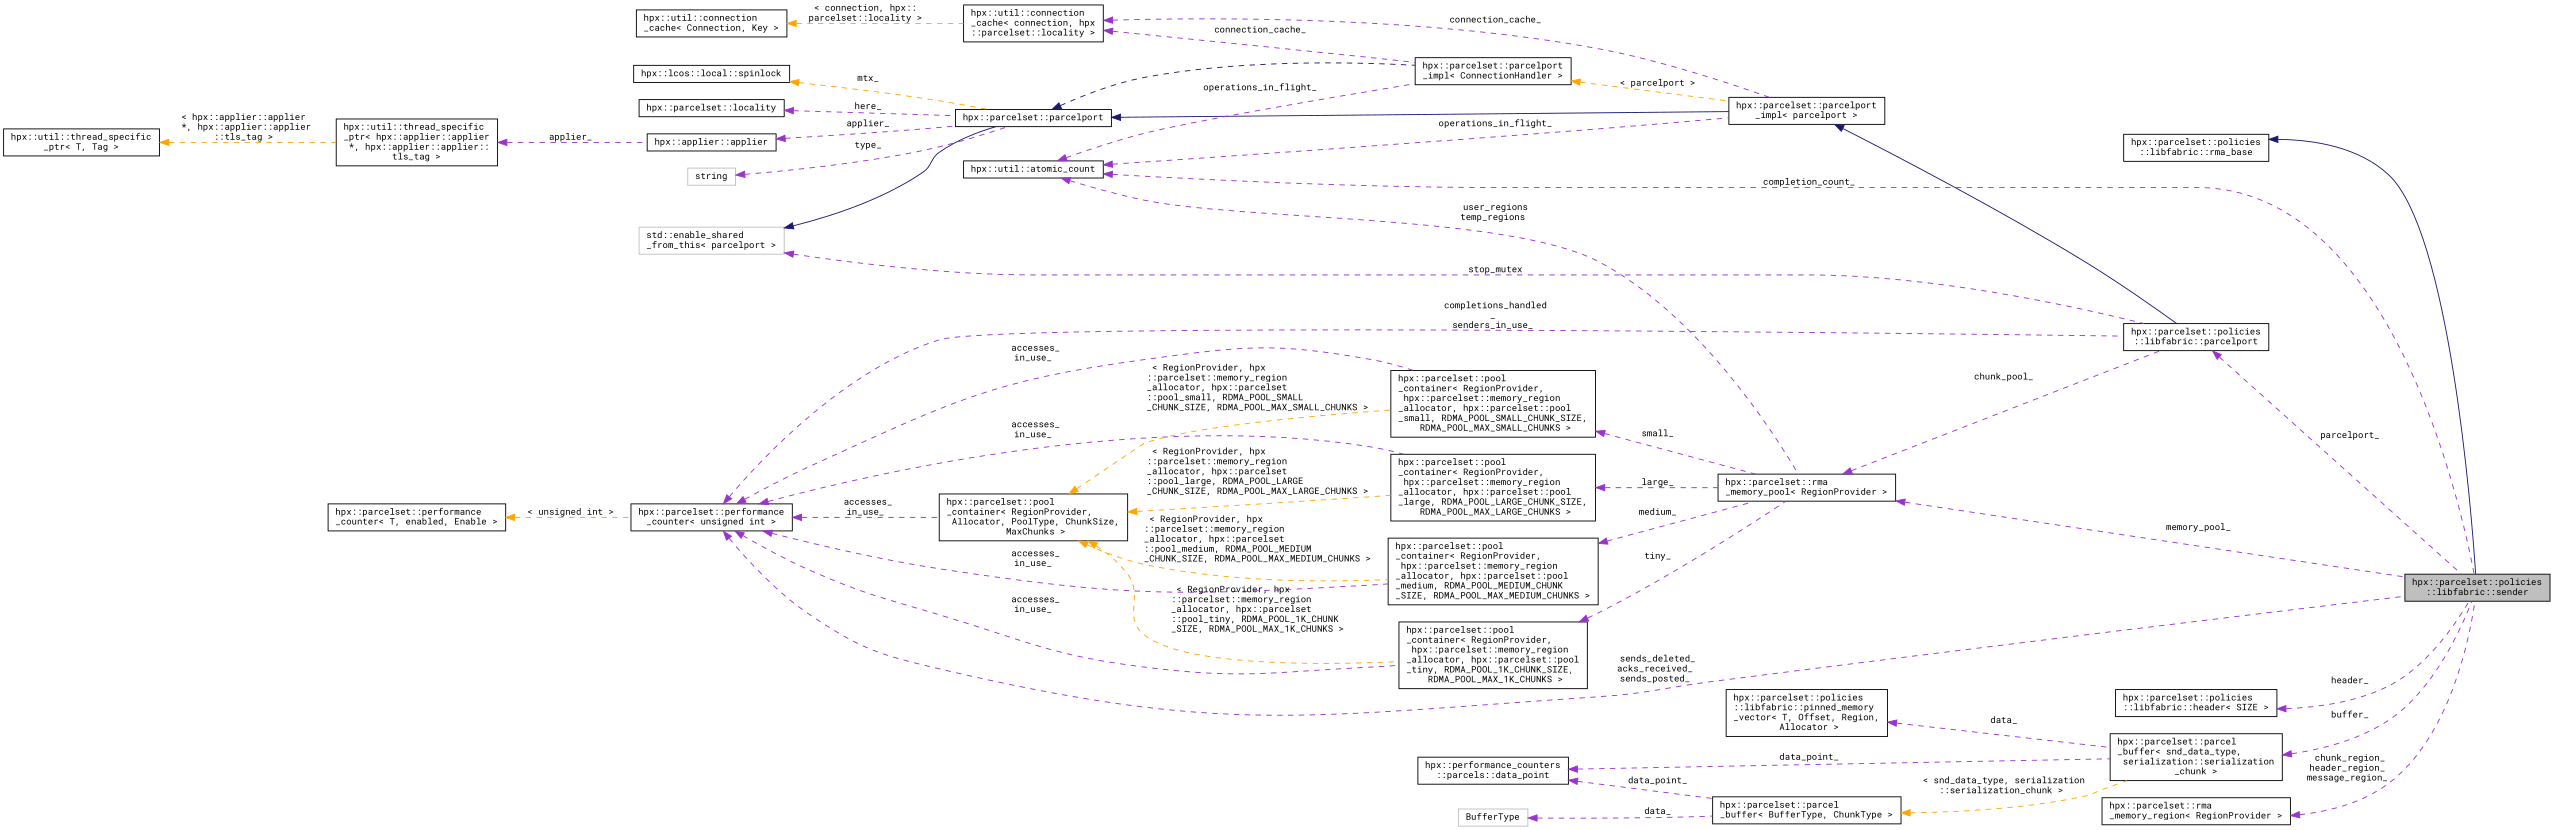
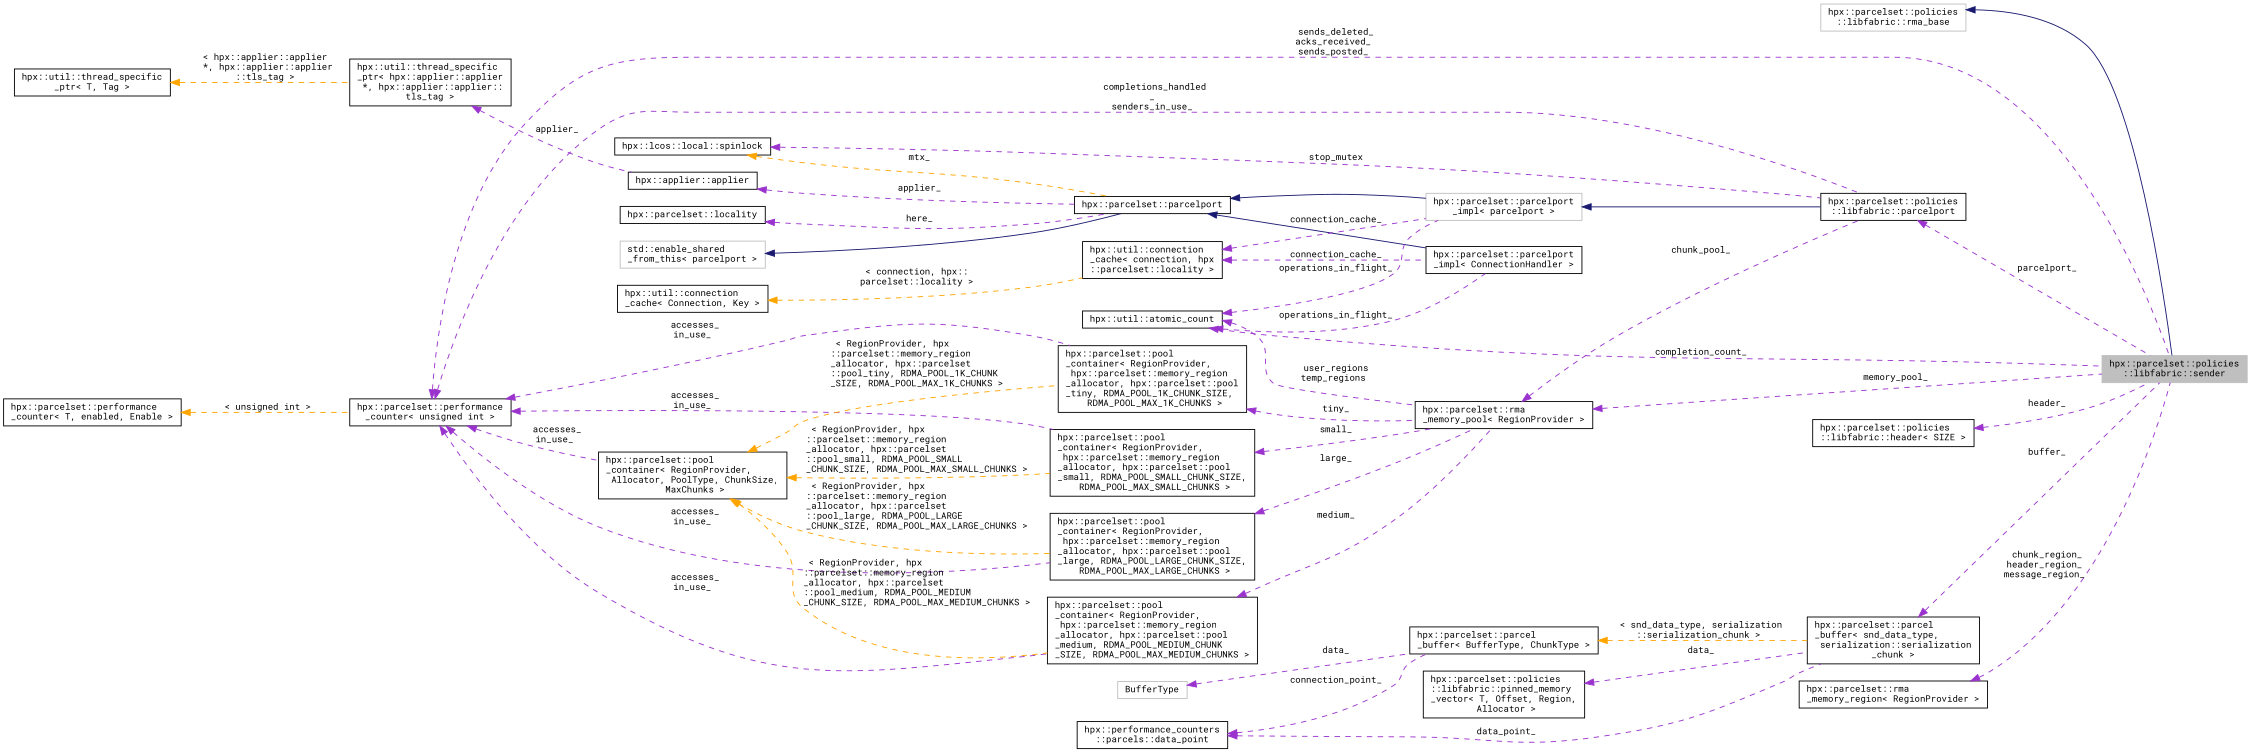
edge "hpx::parcelset::parcelport _impl< ConnectionHandler >" -> "hpx::parcelset::parcelport": style dashed -> solid
edge "hpx::parcelset::parcelport _impl< parcelport >" -> "hpx::parcelset::parcelport _impl< ConnectionHandler >": removed, label "< parcelport >"
node "hpx::parcelset::parcelport _impl< parcelport >": color black -> grey75
node "hpx::parcelset::policies ::libfabric::rma_base": color black -> grey75
node "string": removed
edge "hpx::parcelset::policies ::libfabric::parcelport" -> "std::enable_shared _from_this< parcelport >": now "hpx::parcelset::policies ::libfabric::parcelport" -> "hpx::lcos::local::spinlock"
node "hpx::parcelset::policies ::libfabric::sender": color black -> grey75
edge "hpx::parcelset::parcel _buffer< BufferType, ChunkType >" -> "hpx::performance_counters ::parcels::data_point": label " data_point_" -> " connection_point_"
